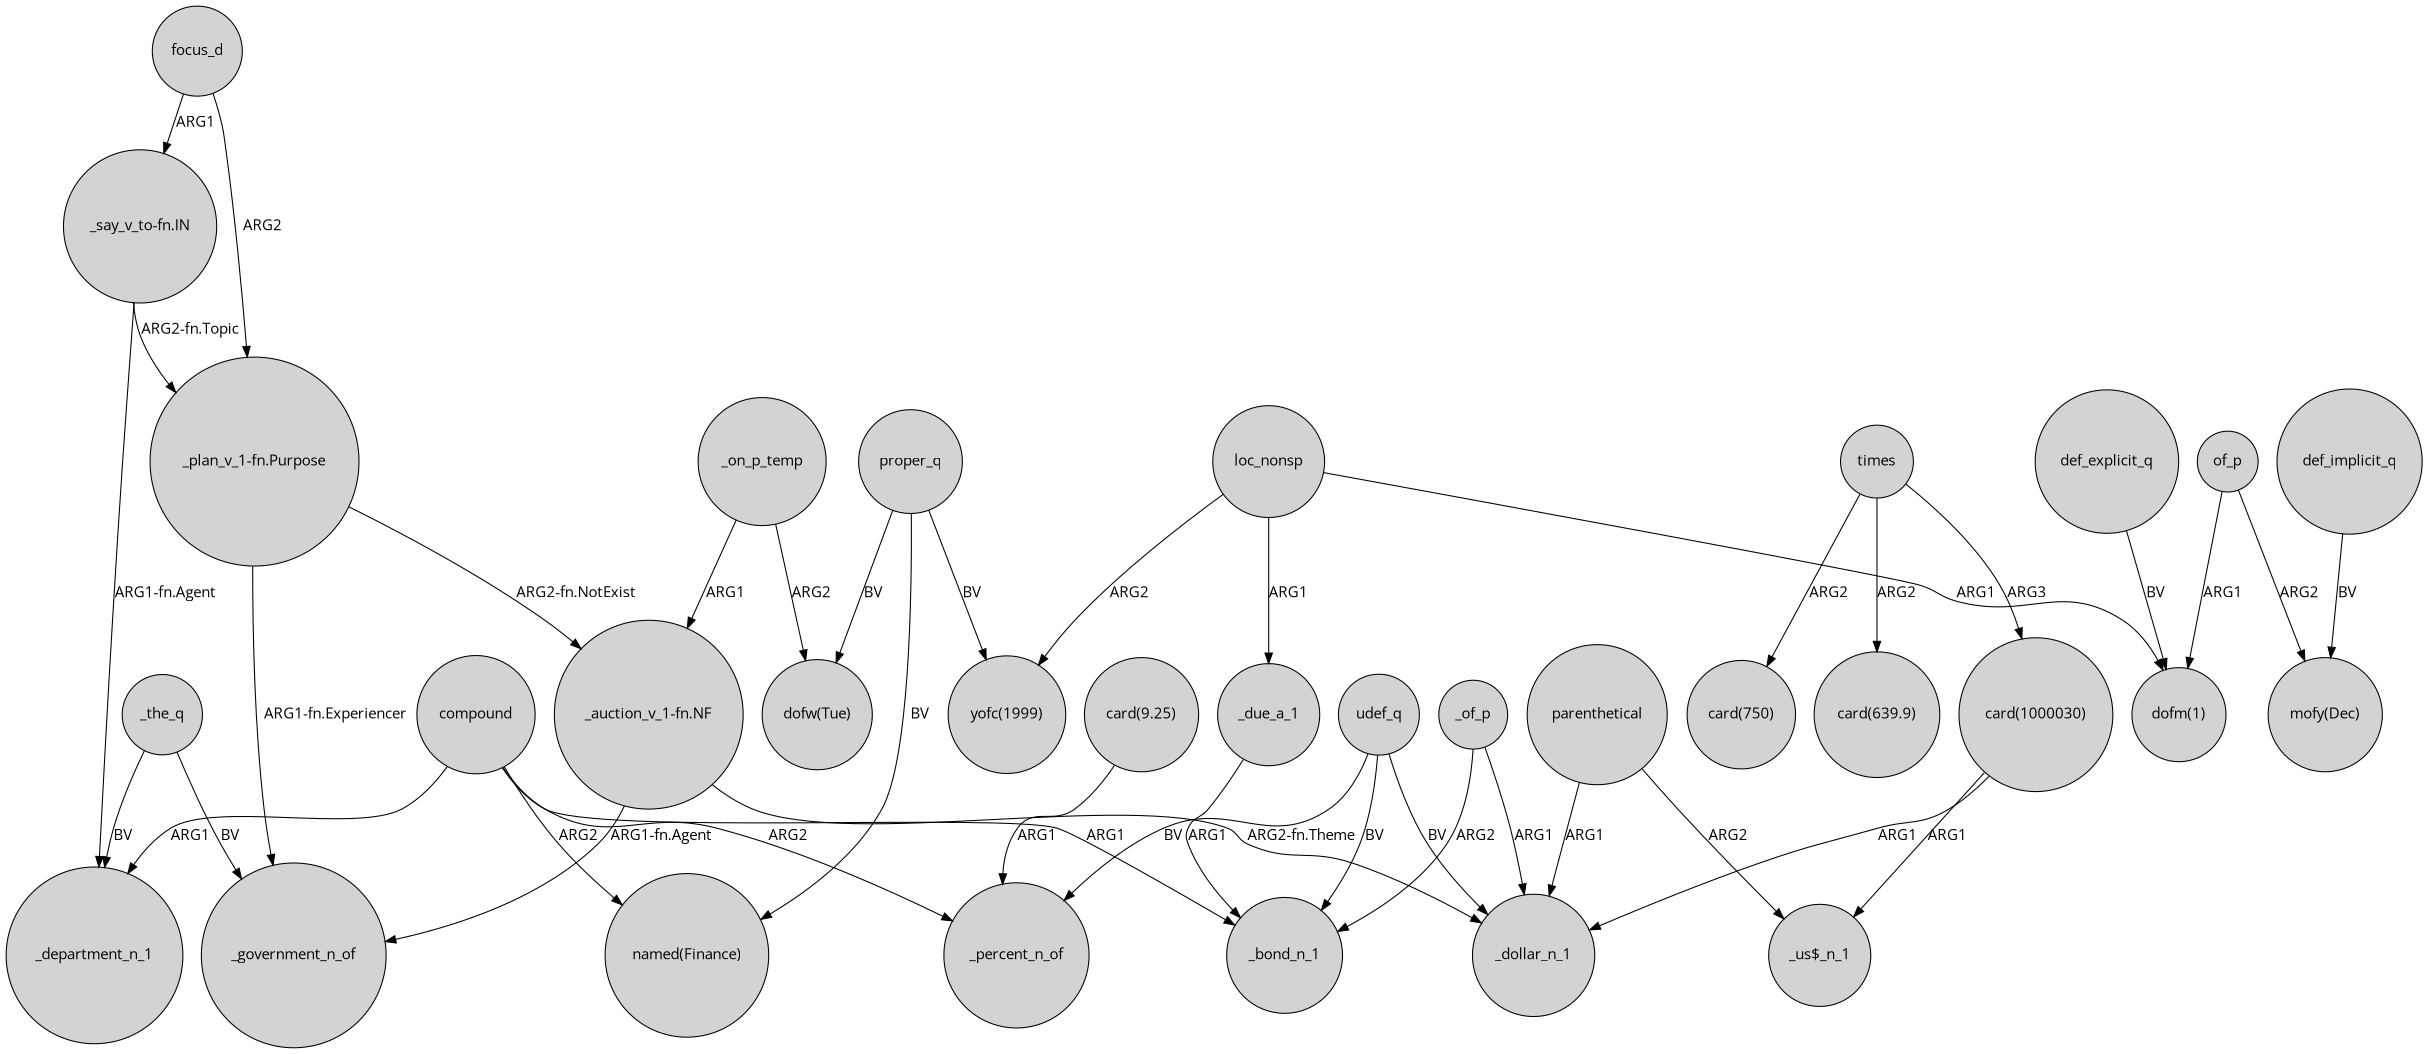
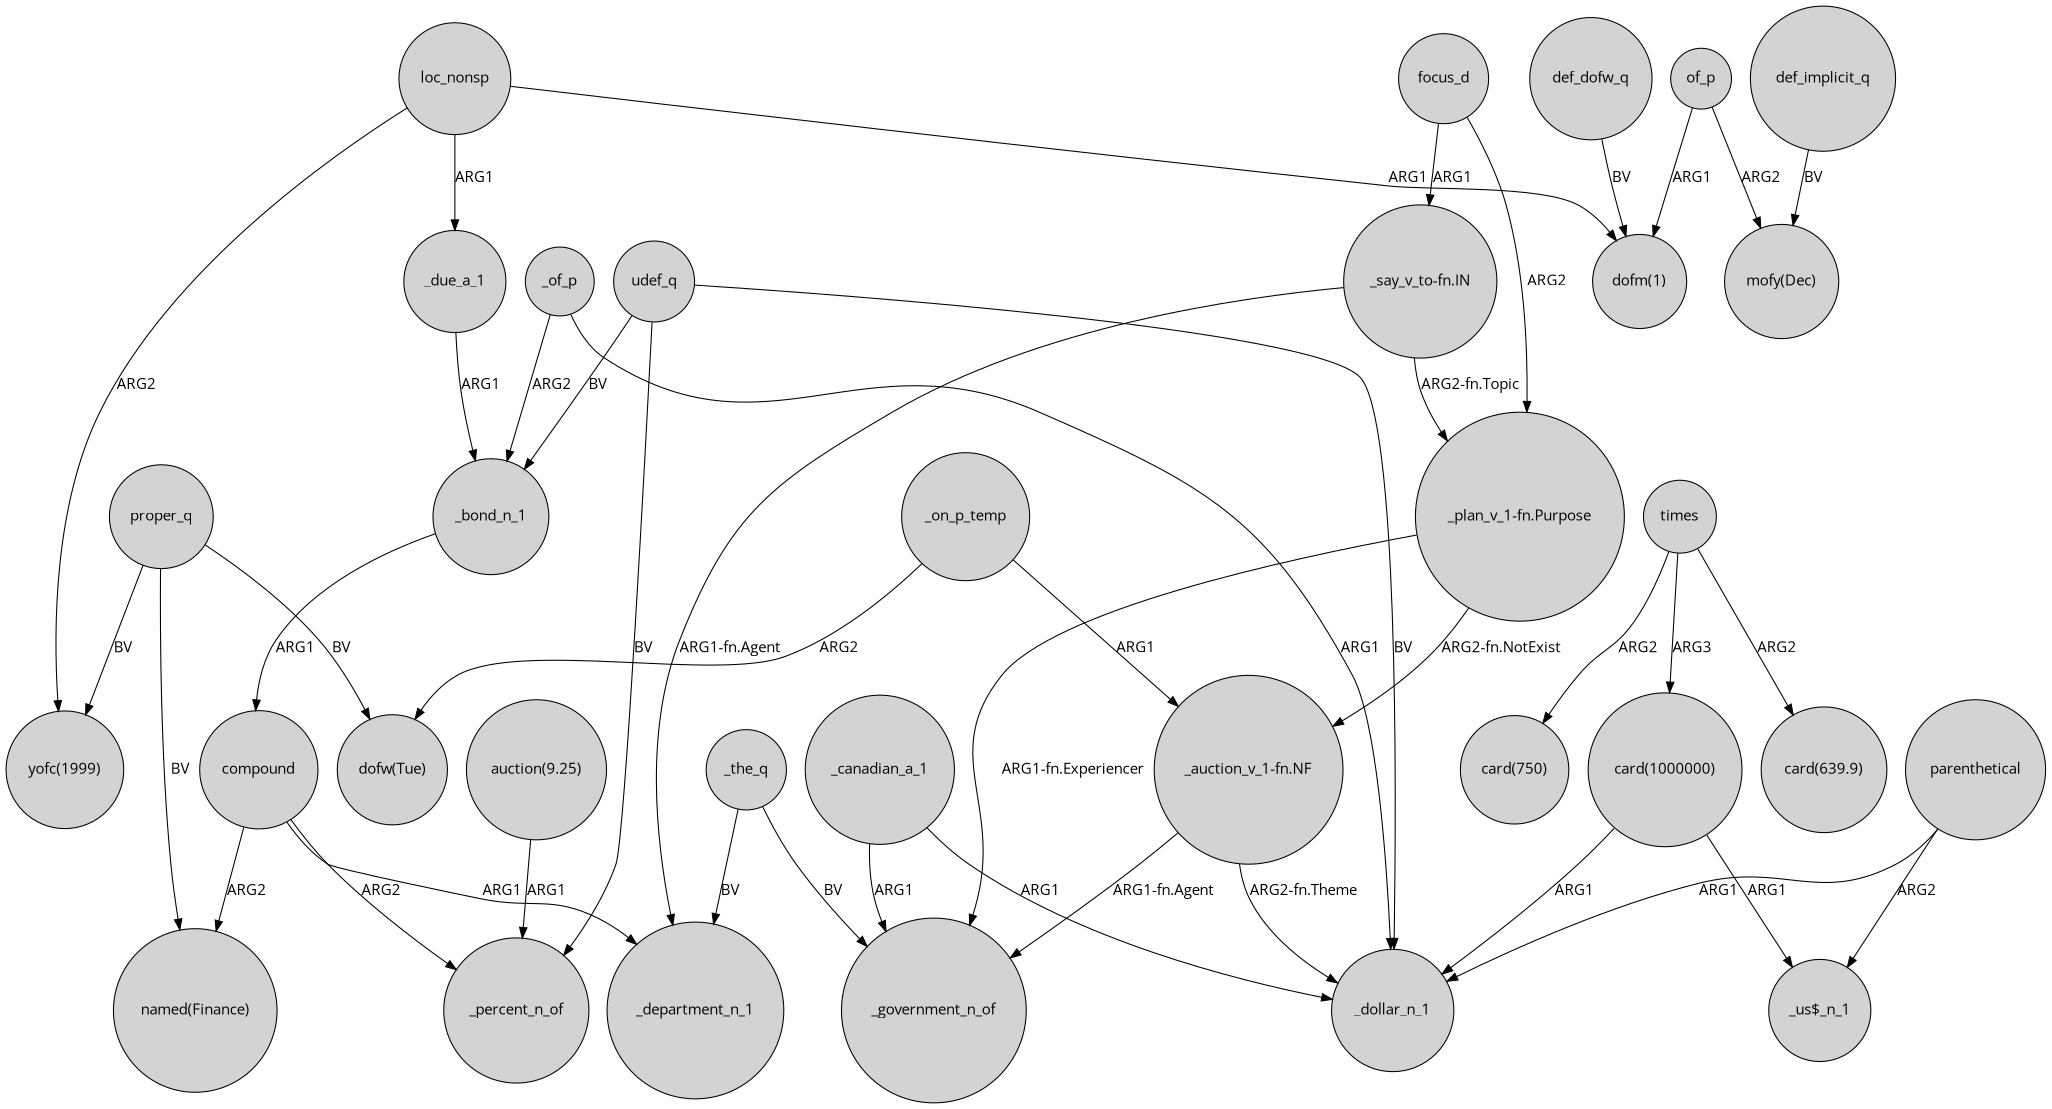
node "def_explicit_q": label "def_explicit_q" -> "def_dofw_q"
node "card(9.25)": label "card(9.25)" -> "auction(9.25)"
node "card(1000030)": label "card(1000030)" -> "card(1000000)"
node "_canadian_a_1": added
edge "compound" -> "_bond_n_1": reversed
